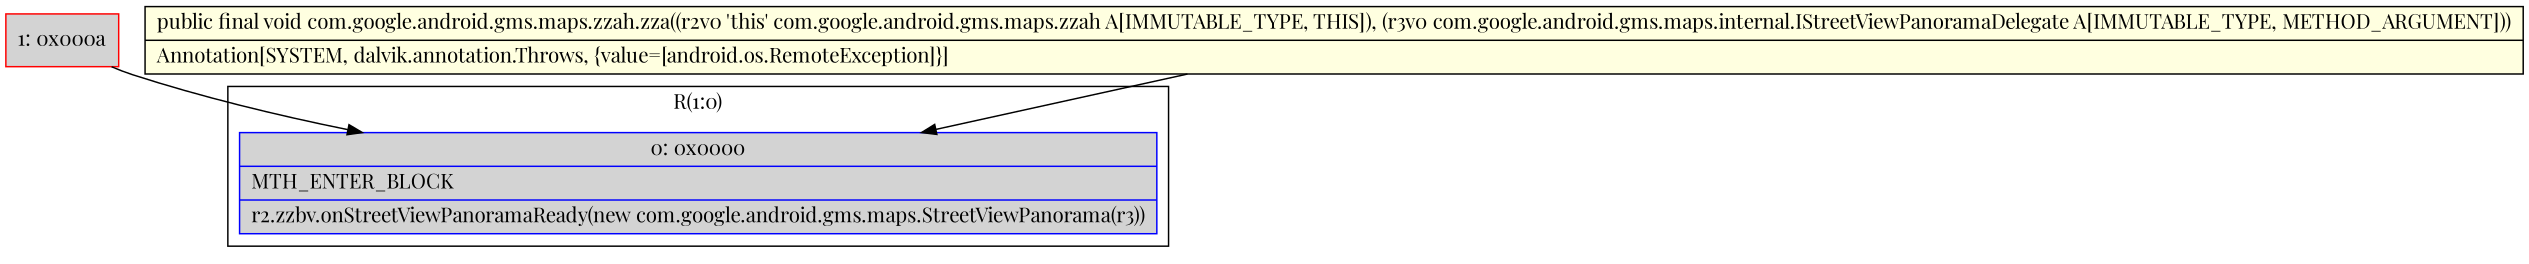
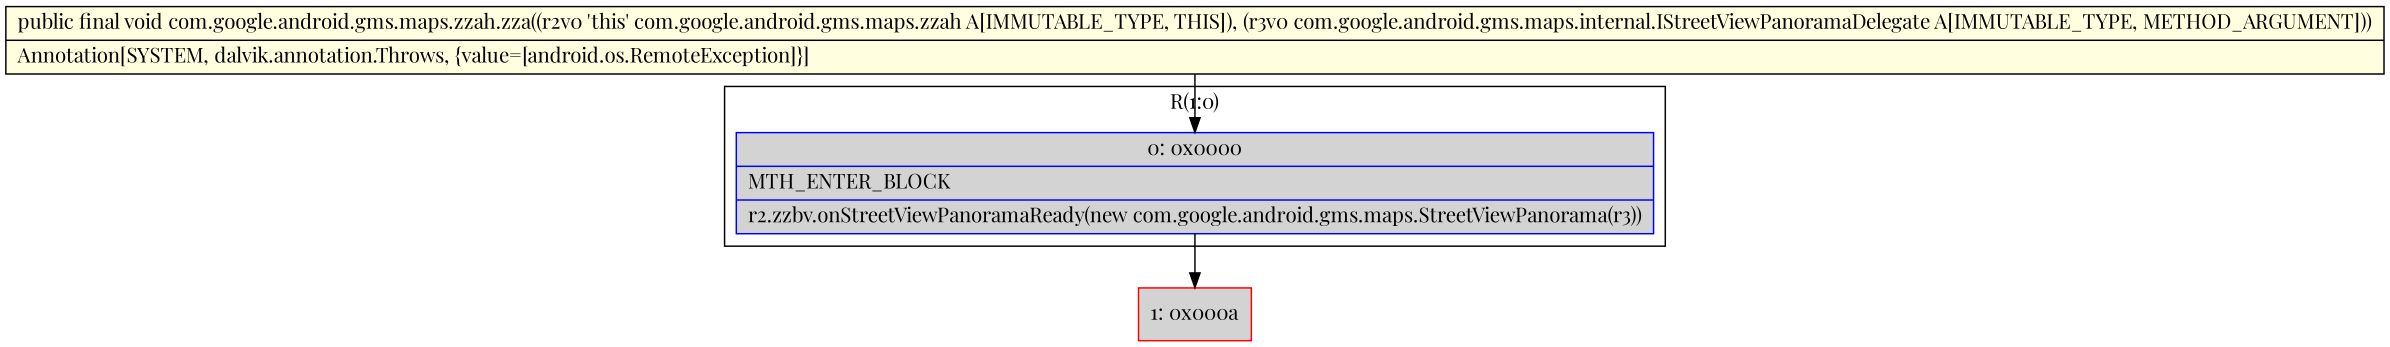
edge "1: 0x000a" -> "0: 0x0000": reversed
